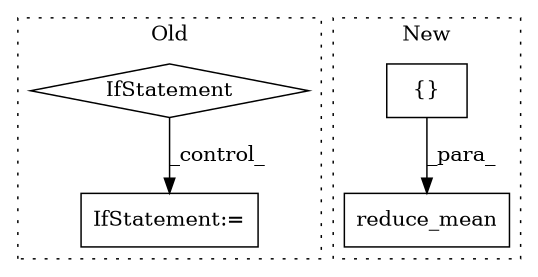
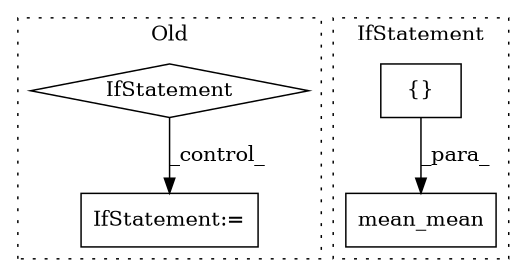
cluster "New": label "New" -> "IfStatement"
node "reduce_mean": label "reduce_mean" -> "mean_mean"
